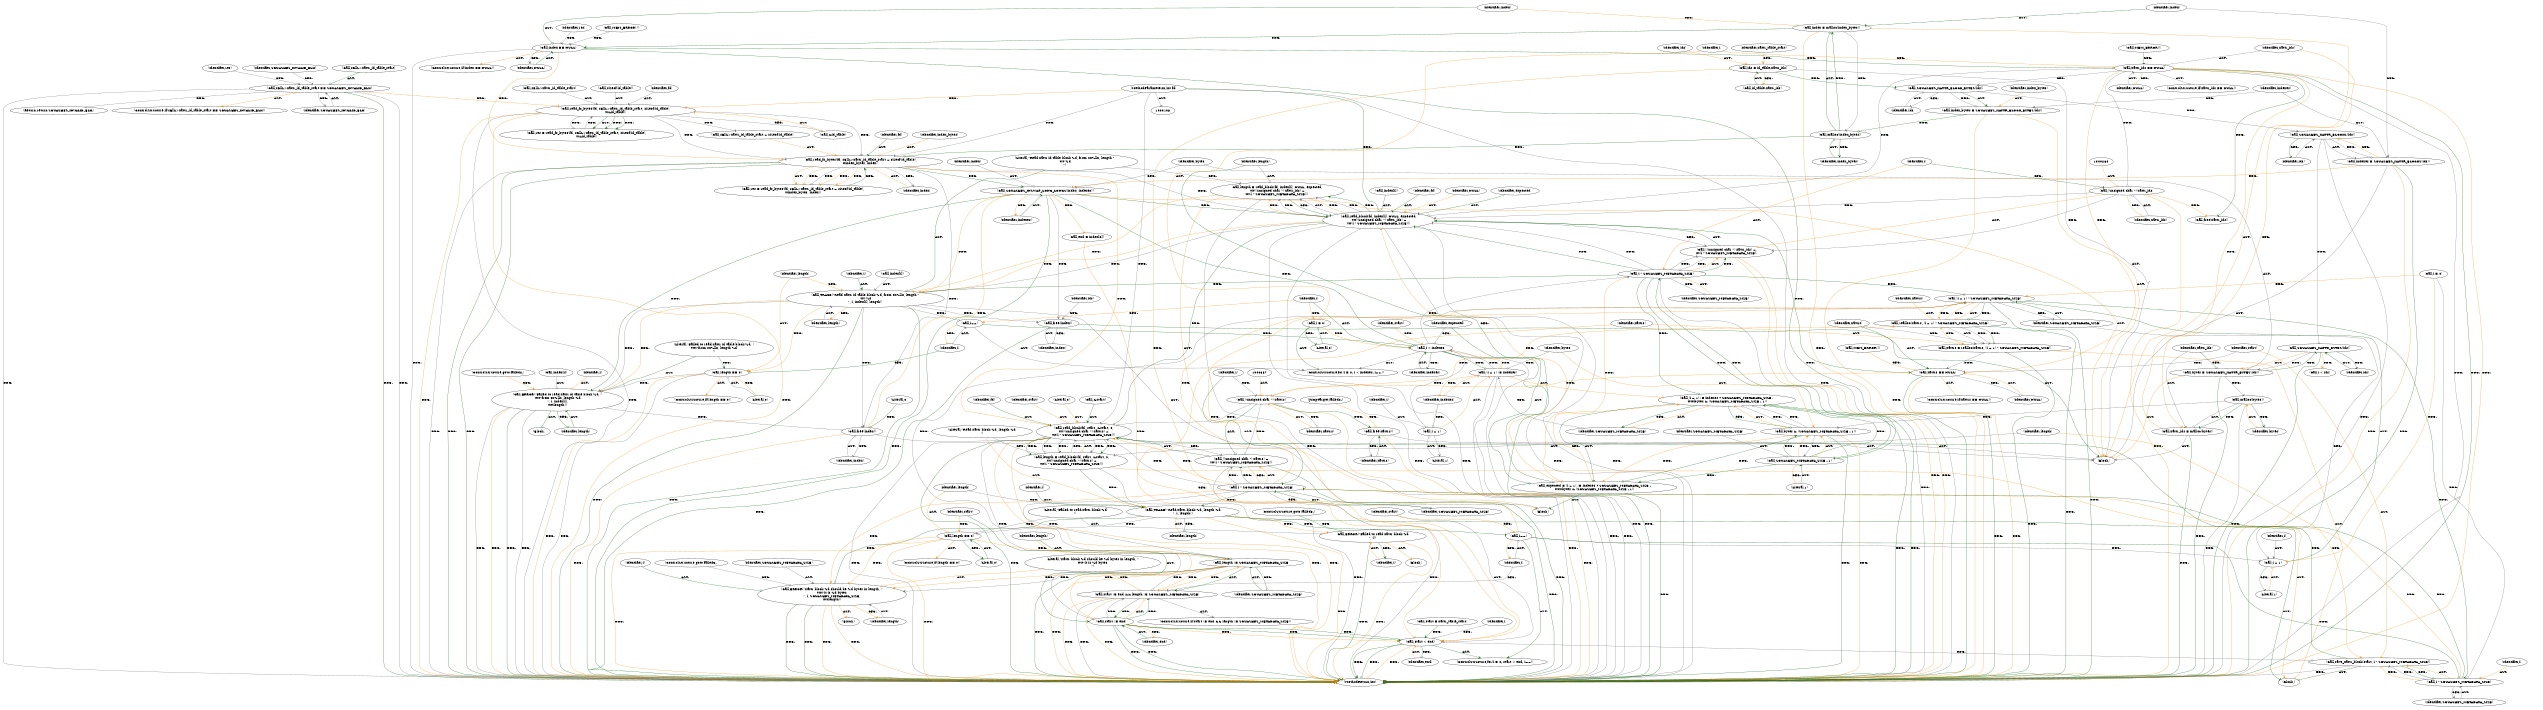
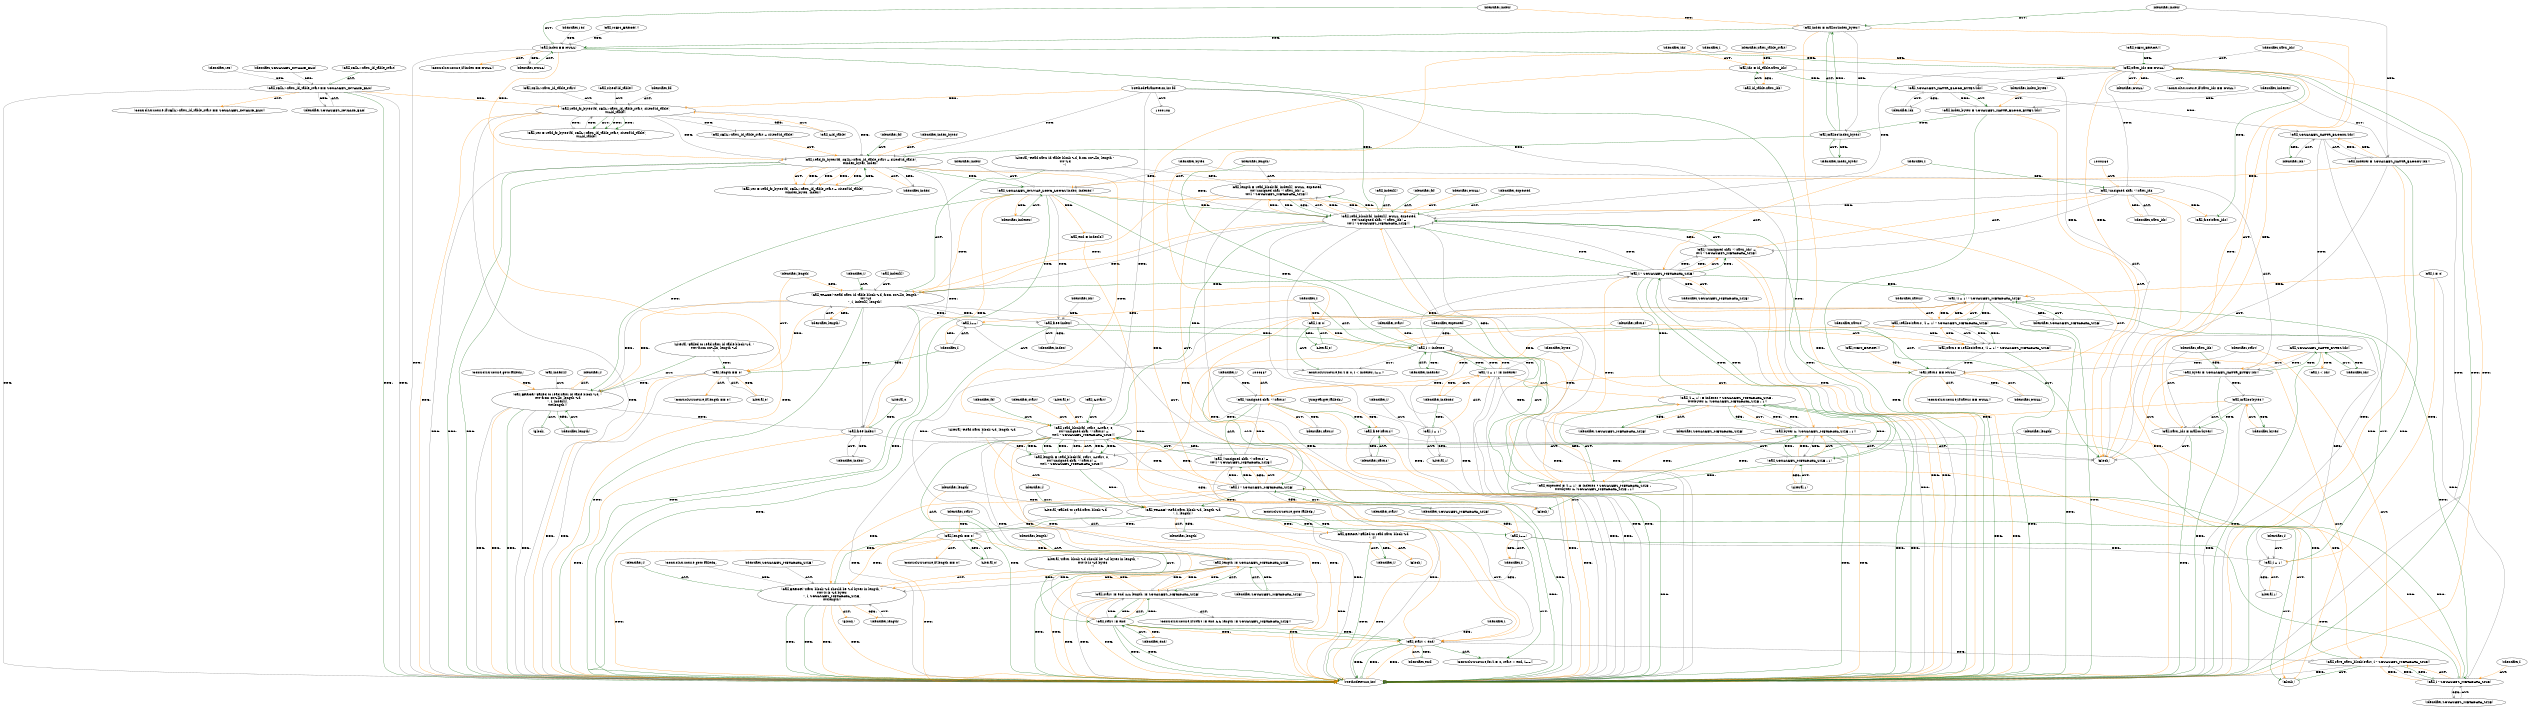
node "(Return,return SQUASHFS_INVALID_BLK;)": removed
edge "(JumpTarget,failed2:)" -> "(Call,free(xattrs))": arrowhead odot -> tee
edge "(Call,malloc(bytes))" -> "(Call,bytes & (SQUASHFS_METADATA_SIZE - 1))": color gray40 -> darkorange
edge "(Call,index_bytes = SQUASHFS_XATTR_BLOCK_BYTES(ids))" -> "(MethodReturn,int)": color darkorange -> darkgreen
node "(Call,start = xattr_table_start)": removed
